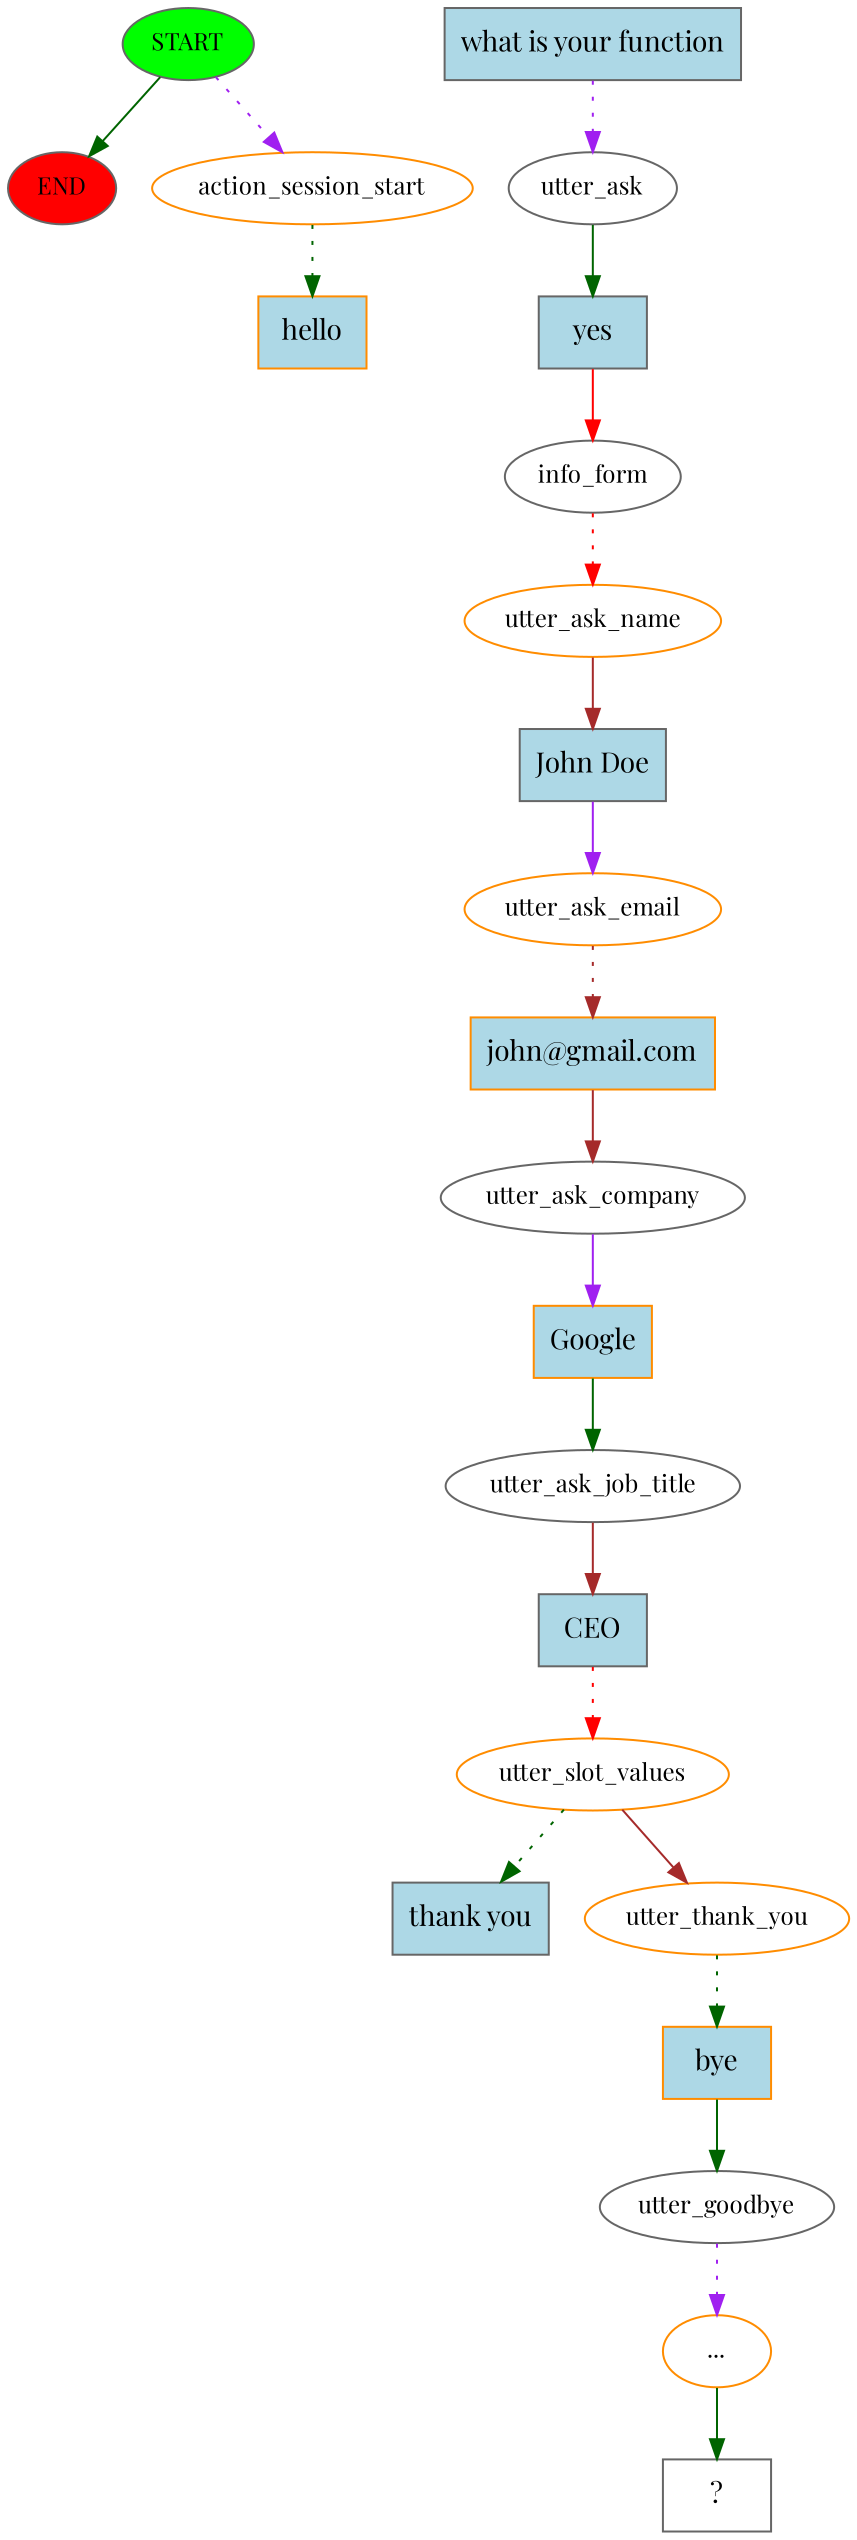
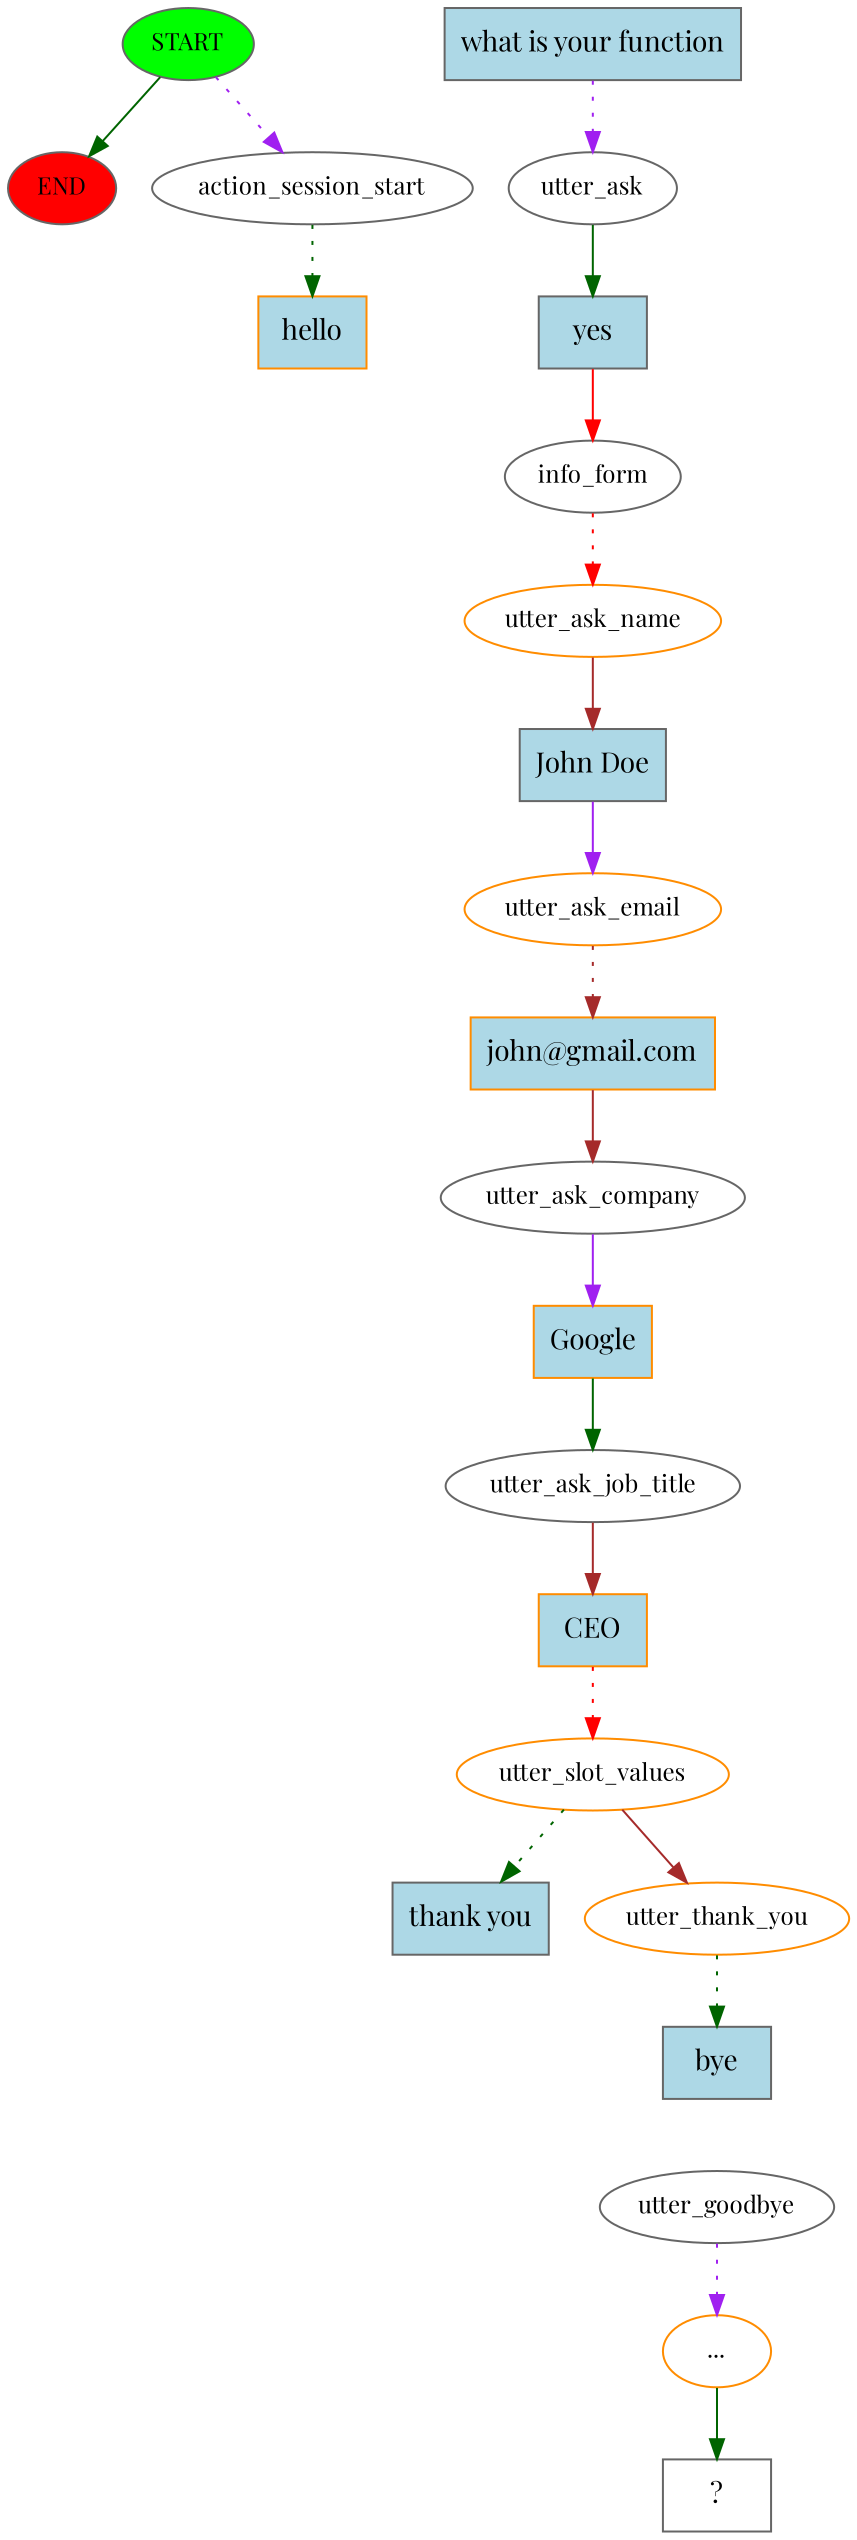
node "action_session_start": color darkorange -> gray40
node "CEO": color gray40 -> darkorange
node "bye": color darkorange -> gray40
edge "bye" -> "utter_goodbye": removed
